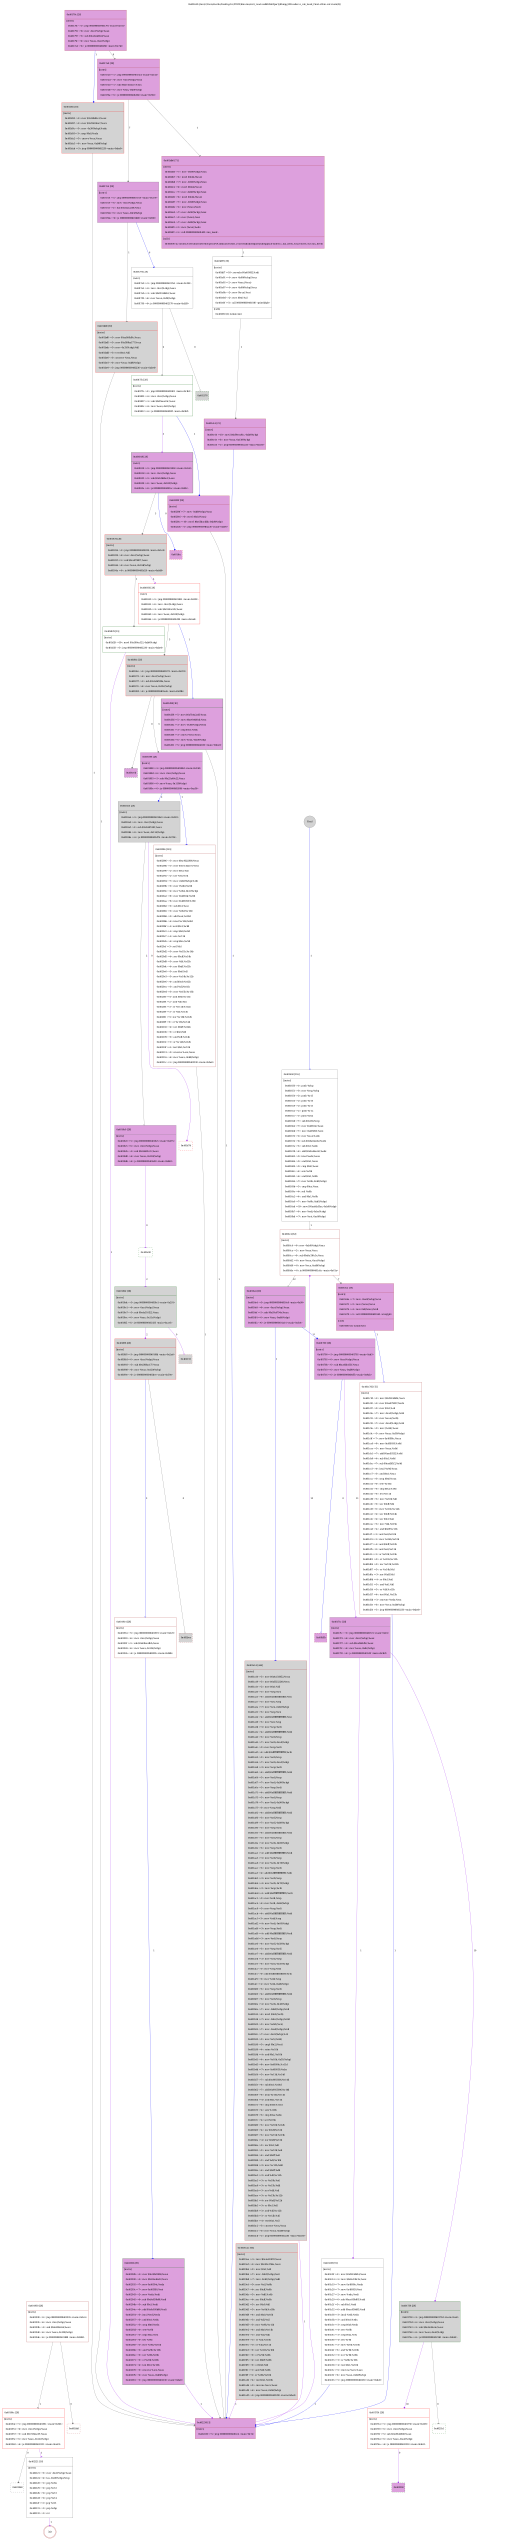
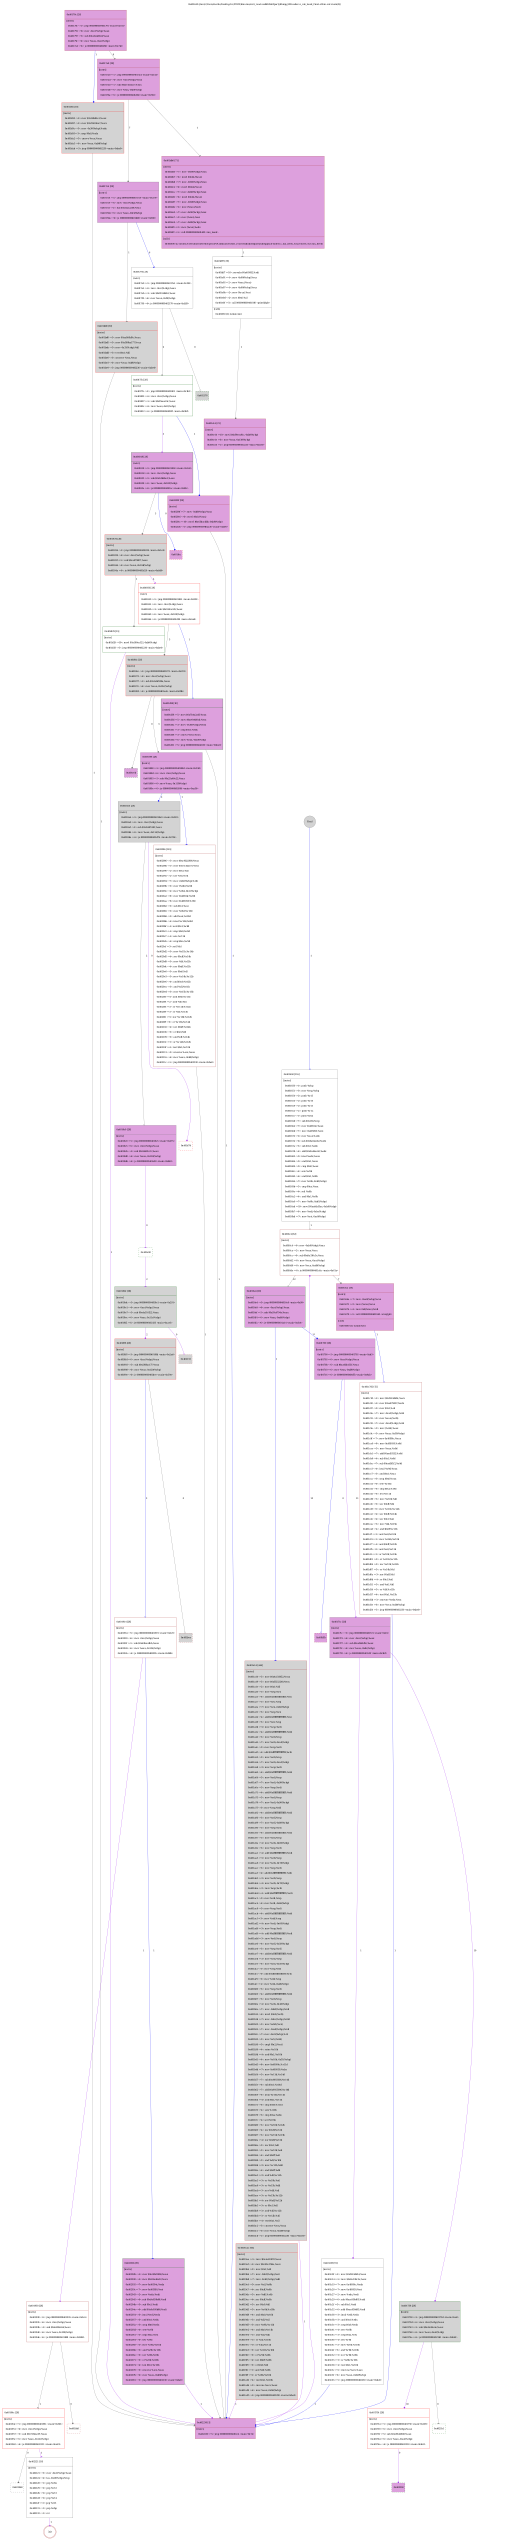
edge "0x401914 [28]" -> "0x401930 [28]": added, label "1"
